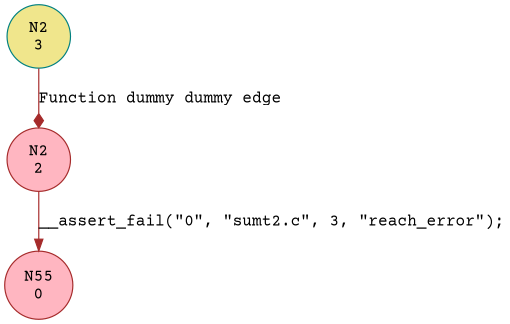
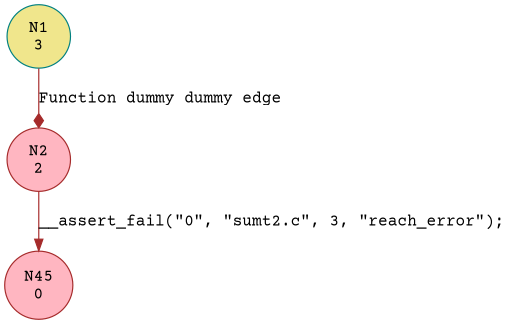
node "N2 3": label "N2 3" -> "N1 3"
node "N55 0": label "N55 0" -> "N45 0"
